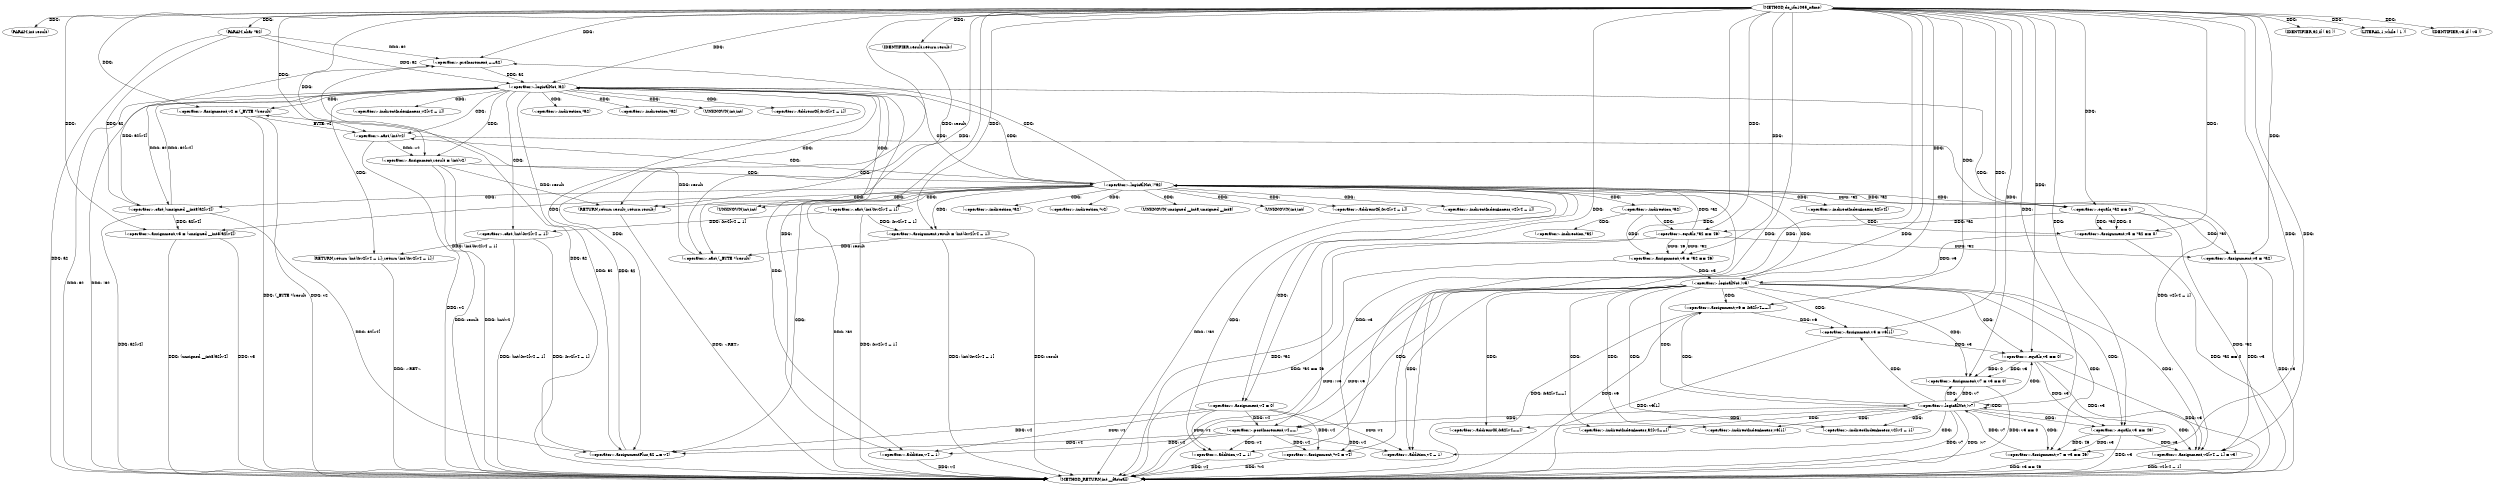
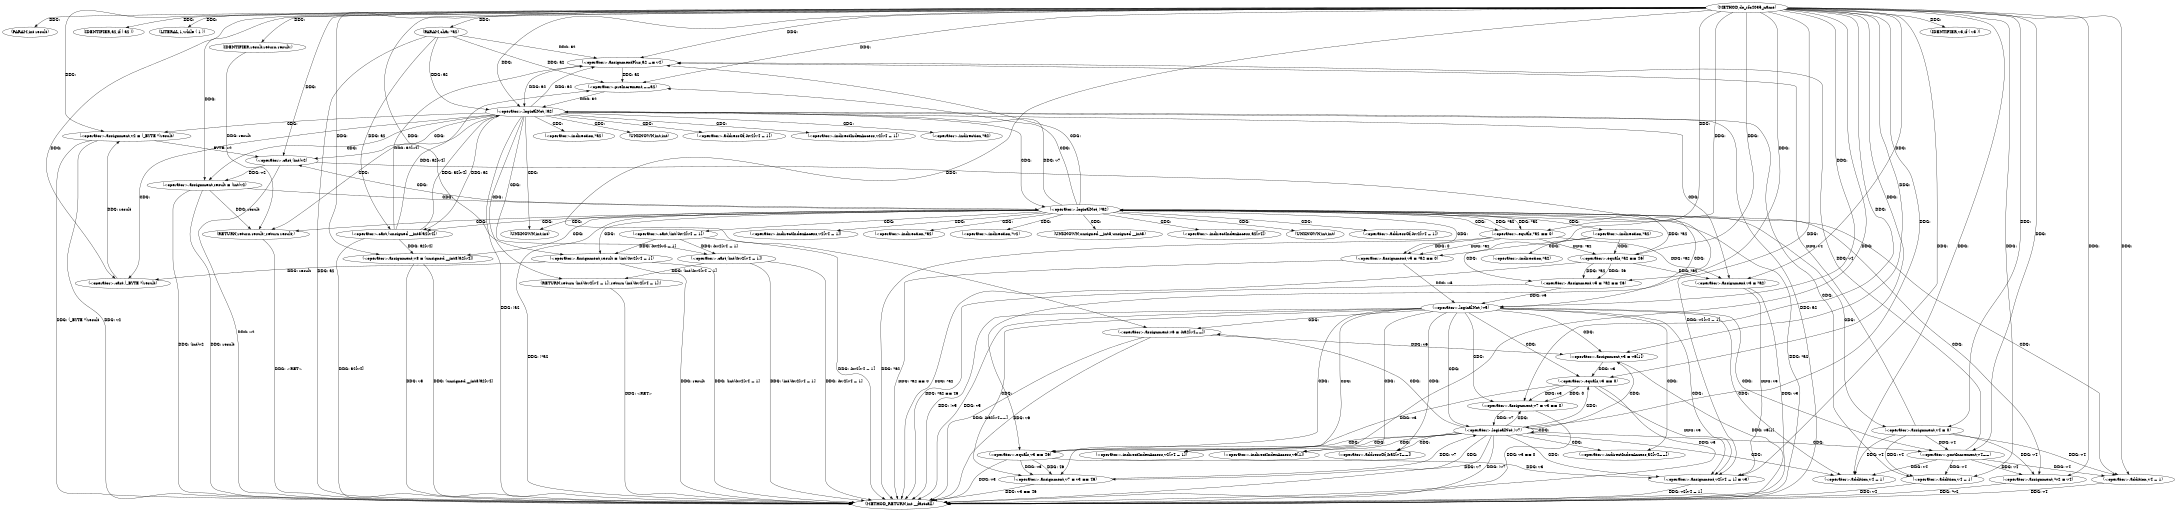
node "(METHOD,do_rfc1035_name)": label "(METHOD,do_rfc1035_name)" -> "(METHOD,do_rfc4035_name)"
edge "(PARAM,char *a2)" -> "(<operator>.assignmentPlus,a2 += v4)": added, label "DDG: a2"
edge "(<operator>.logicalNot,!*a2)" -> "(<operator>.logicalNot,!a2)": label "CDG: " -> "DDG: v7"
edge "(<operator>.indirectIndexAccess,a2[v4])" -> "(<operator>.assignment,v5 = *a2 == 0)": now "(<operator>.logicalNot,!*a2)" -> "(<operator>.assignment,v5 = *a2 == 0)"
edge "(<operator>.logicalNot,!*a2)" -> "(<operator>.assignment,*v2 = v4)": label "DDG: v3" -> "CDG: "
